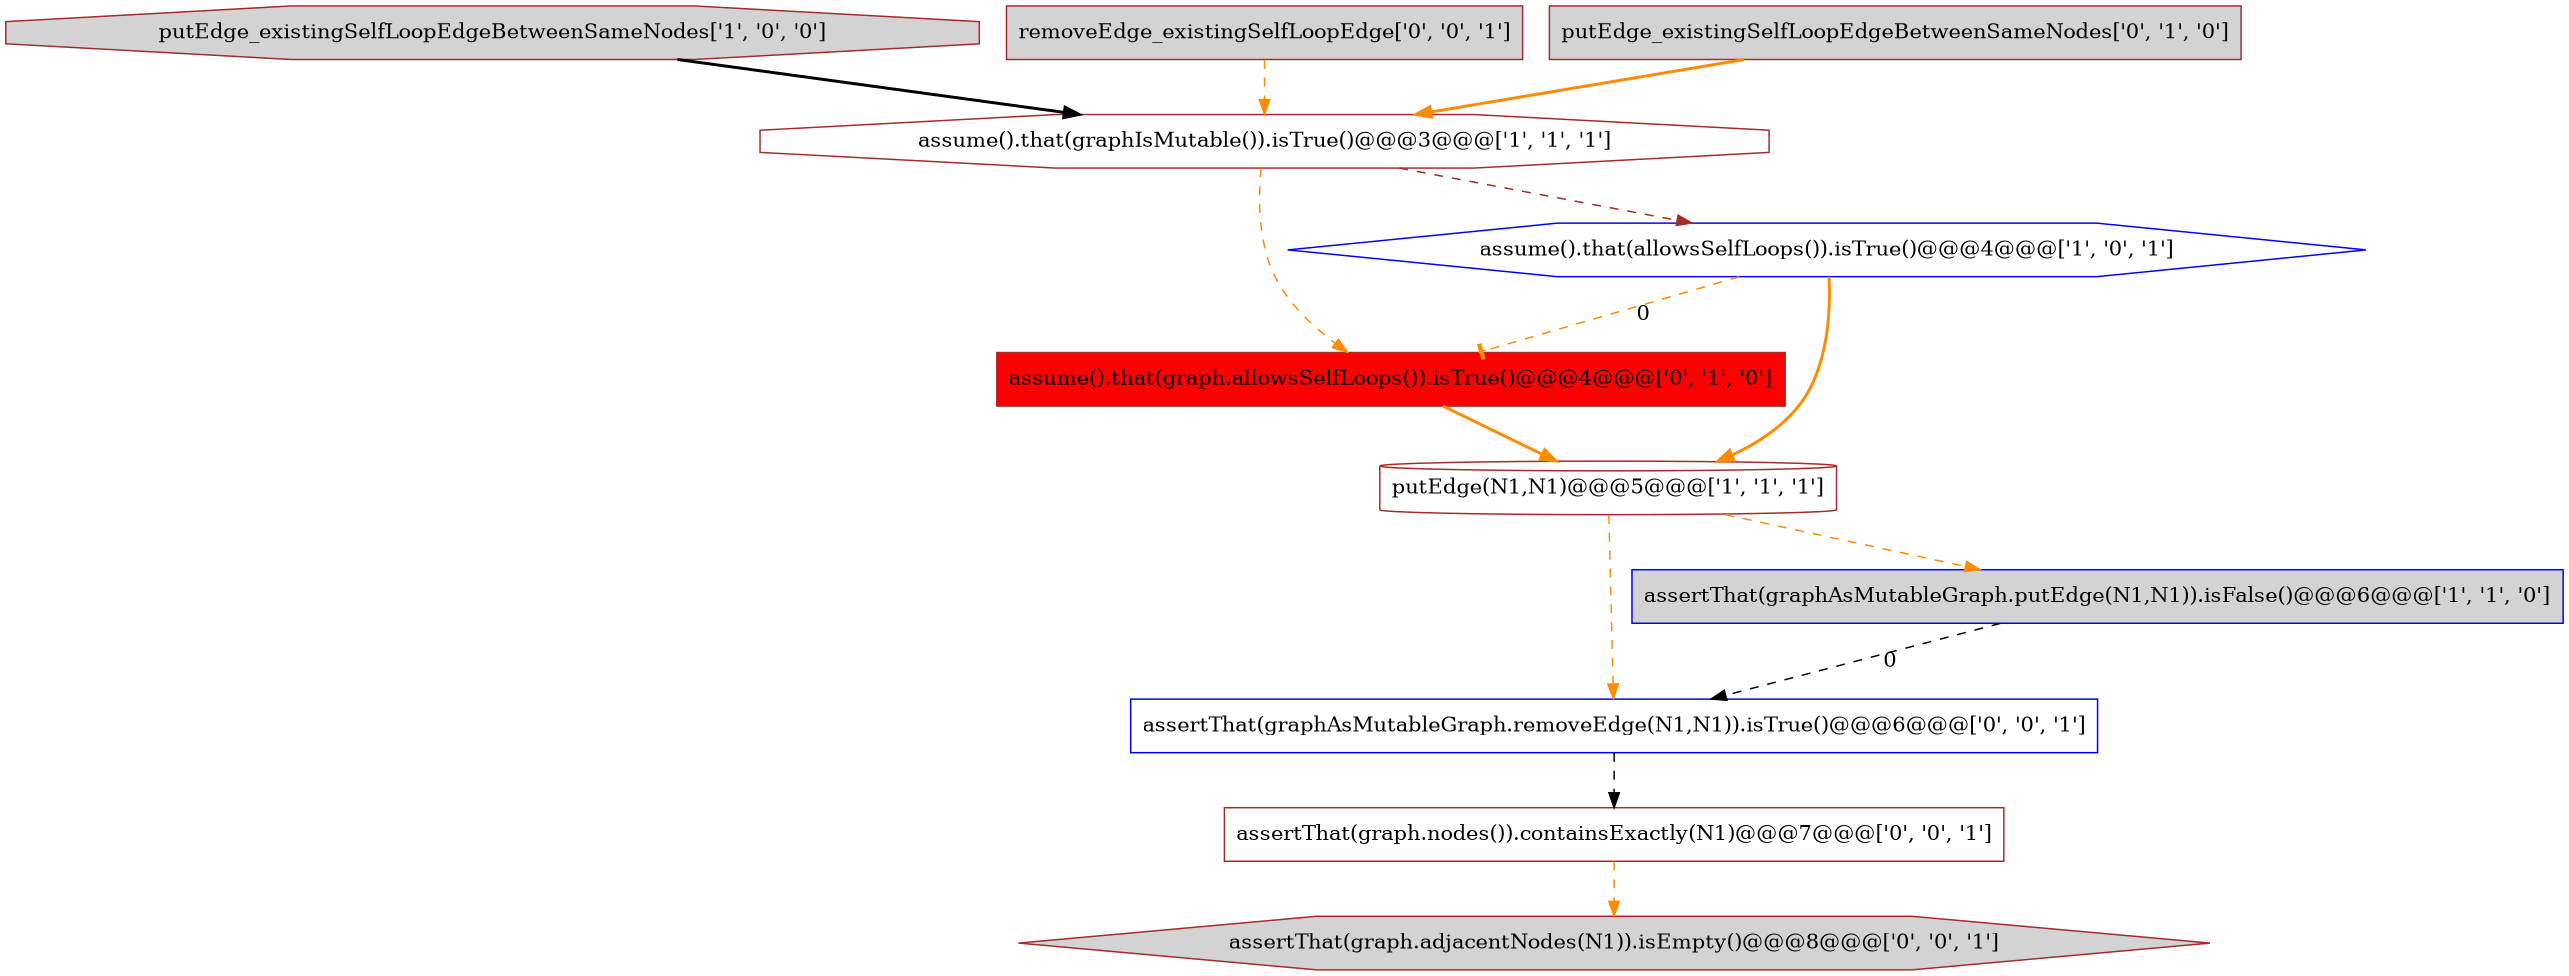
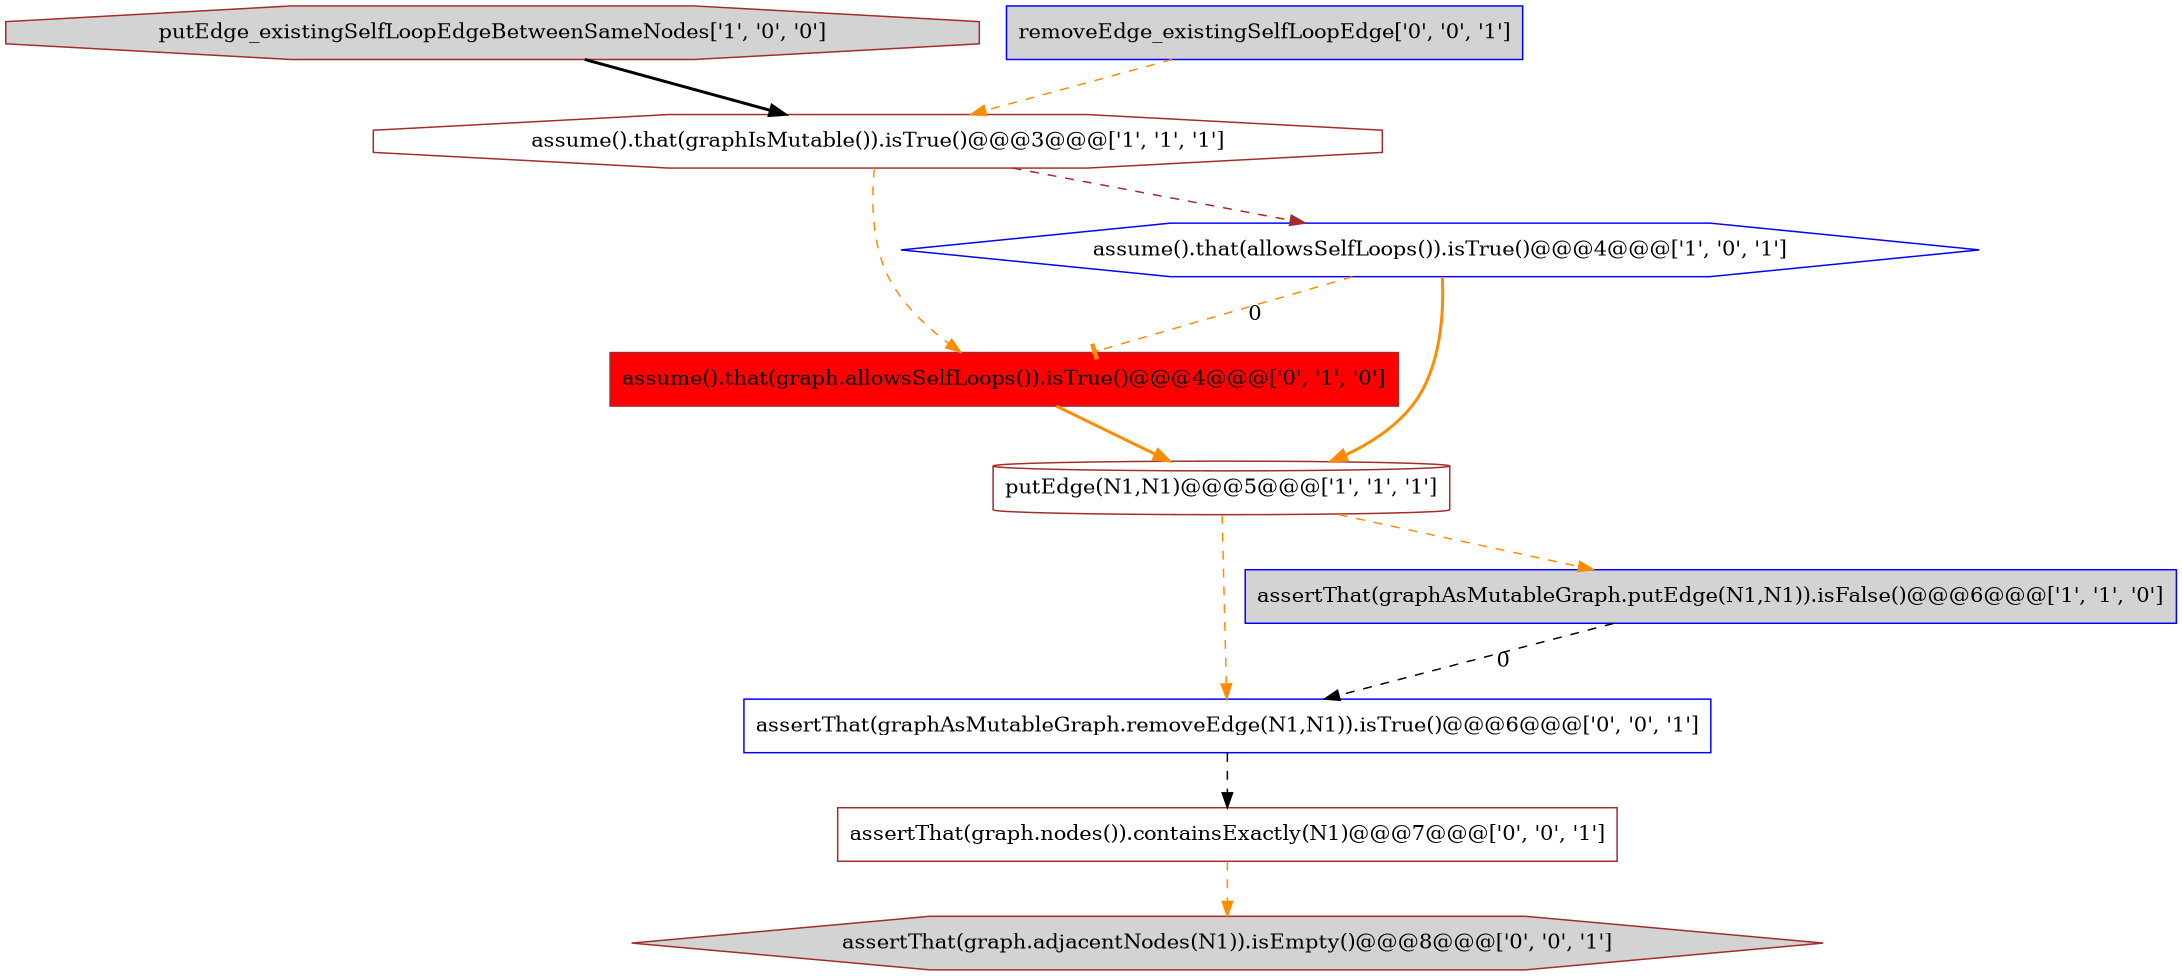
node "removeEdge_existingSelfLoopEdge['0', '0', '1']": color brown -> blue
node "putEdge_existingSelfLoopEdgeBetweenSameNodes['0', '1', '0']": removed
